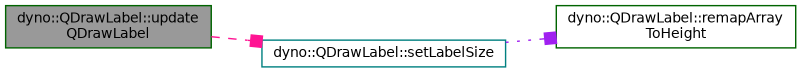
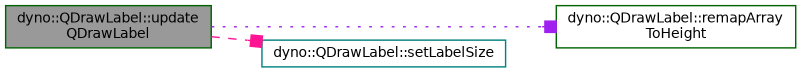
edge "dyno::QDrawLabel::setLabelSize" -> "dyno::QDrawLabel::remapArray ToHeight": now "dyno::QDrawLabel::update QDrawLabel" -> "dyno::QDrawLabel::remapArray ToHeight"
